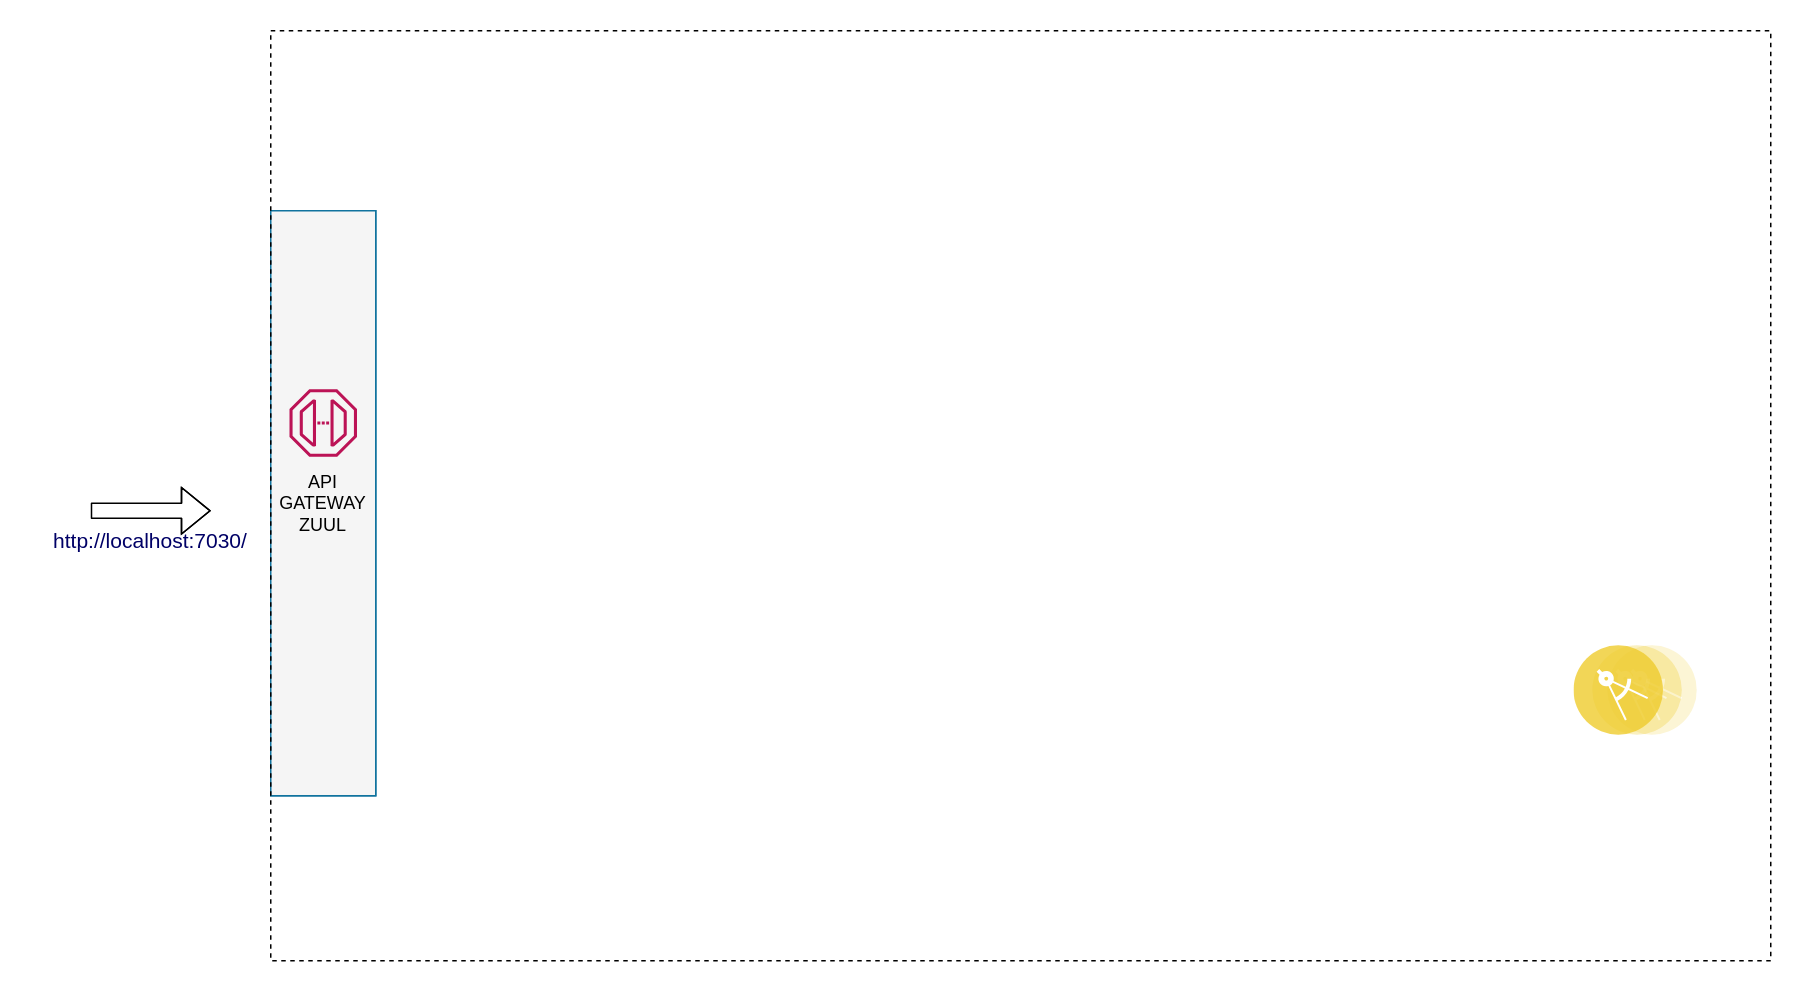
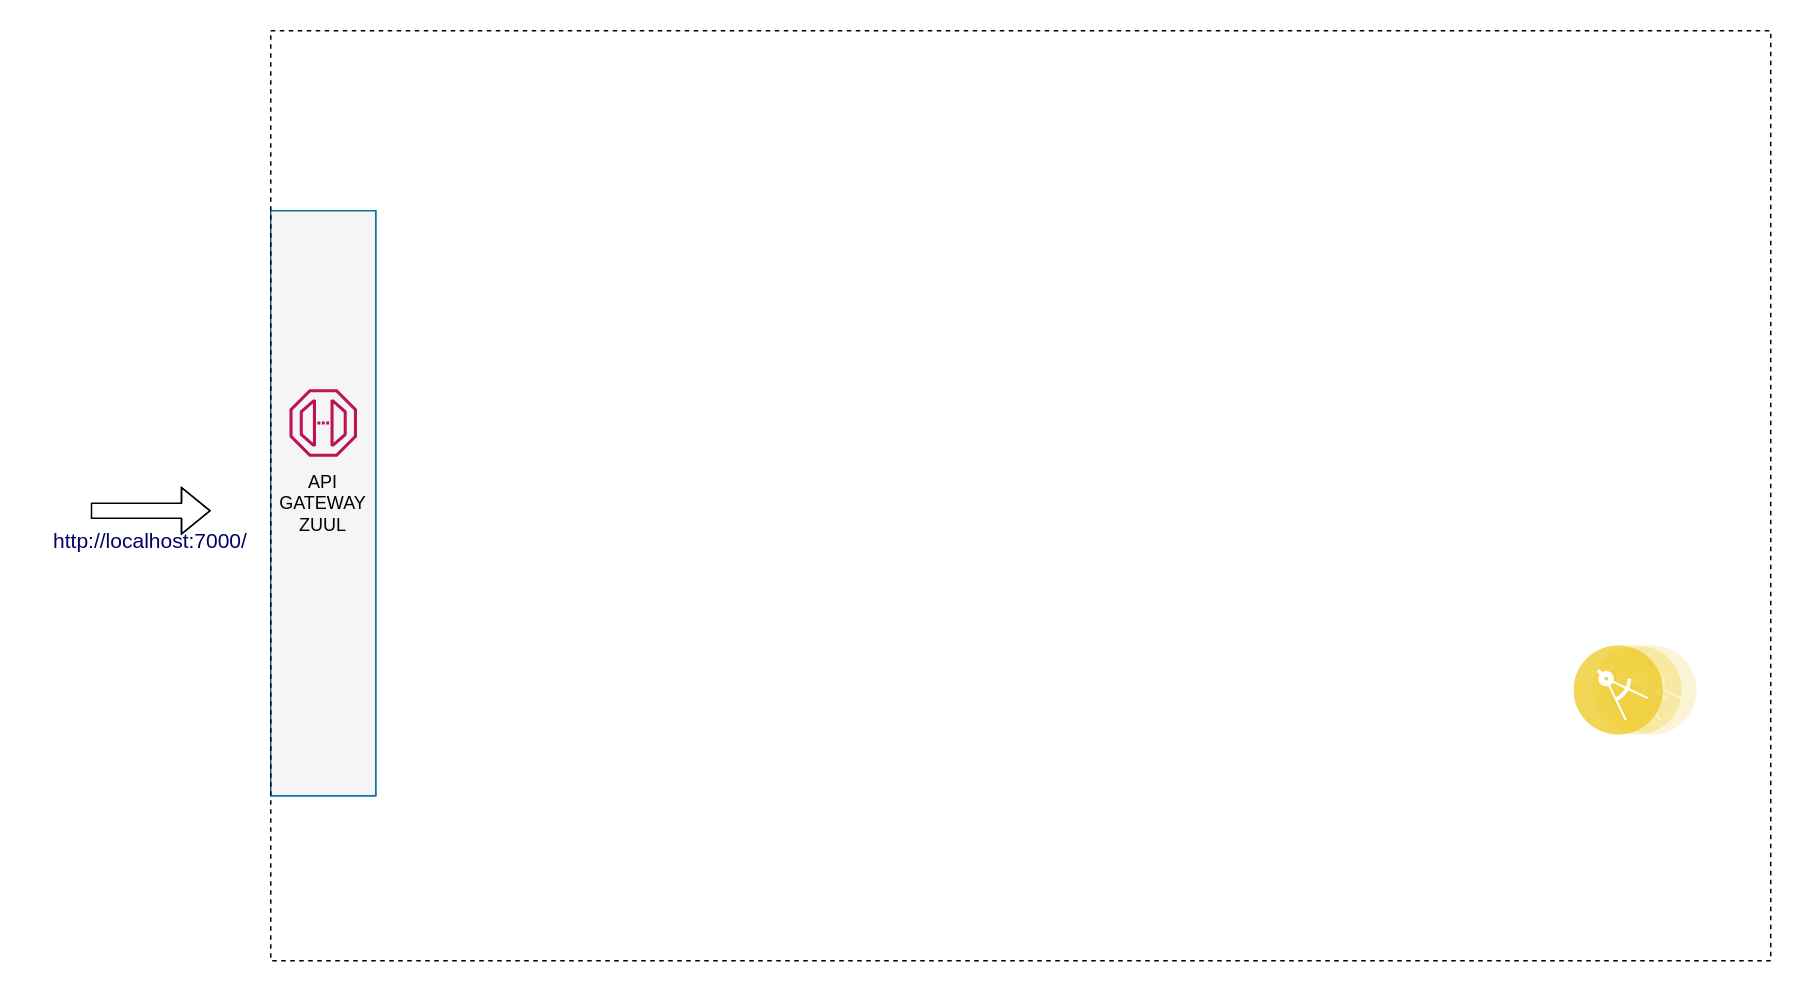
node "http://localhost:7030/": label "http://localhost:7030/" -> "http://localhost:7000/"
